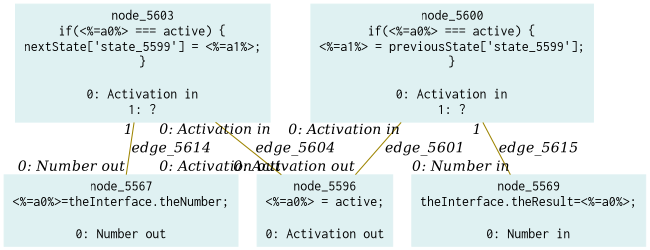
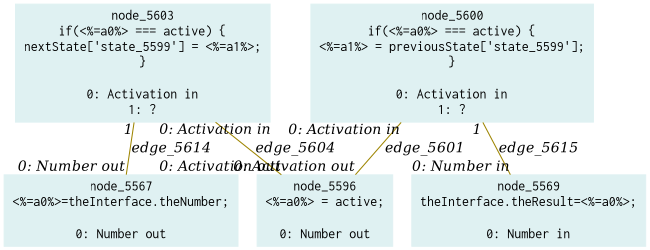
node "node_5596 <%=a0%> = active; 0: Activation out": label "node_5596 <%=a0%> = active; 0: Activation out" -> "node_5596 <%=a0%> = active; 0: Number out"
